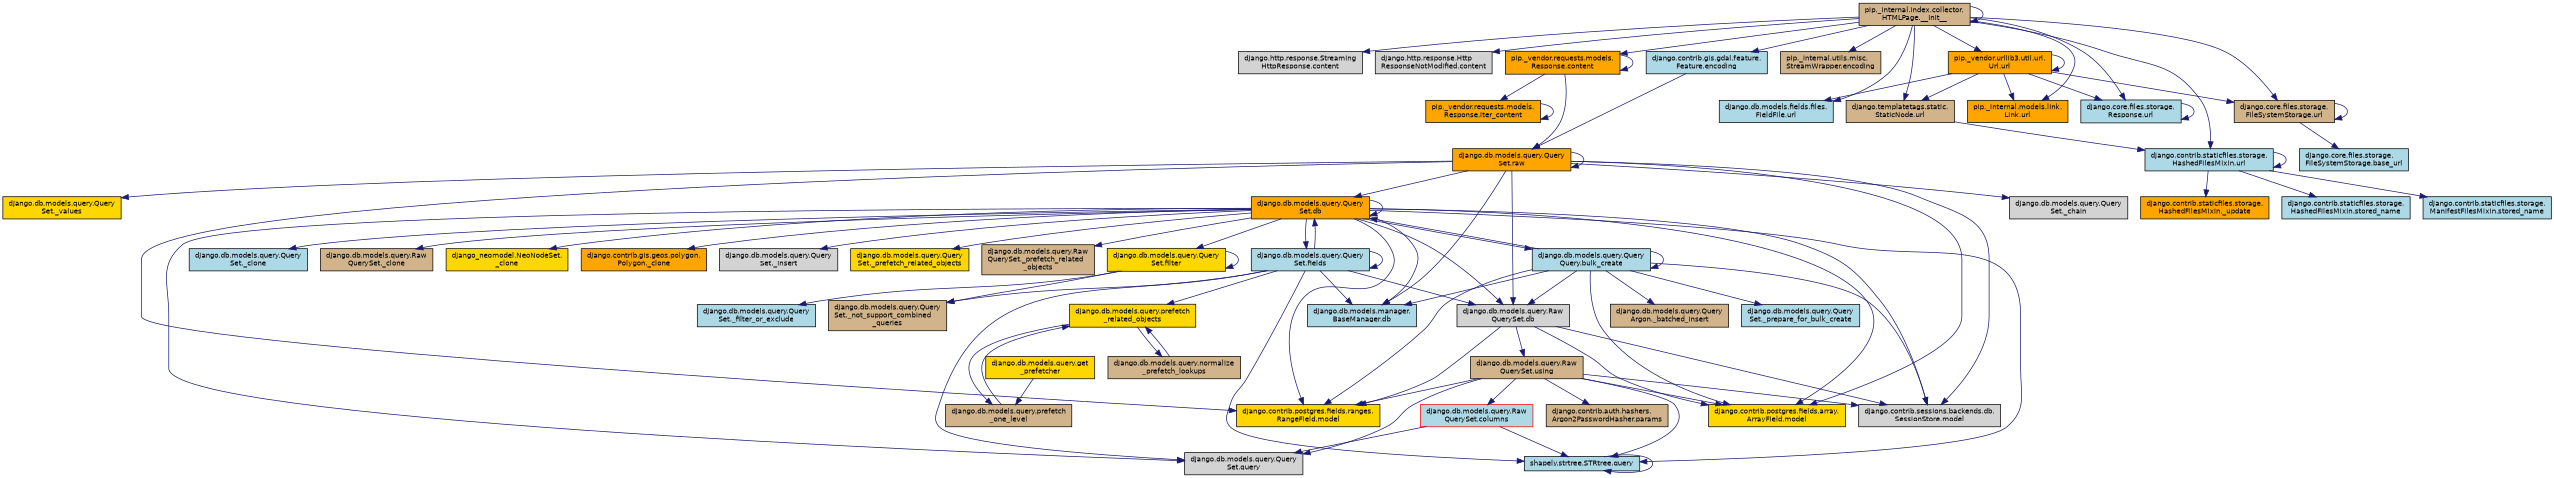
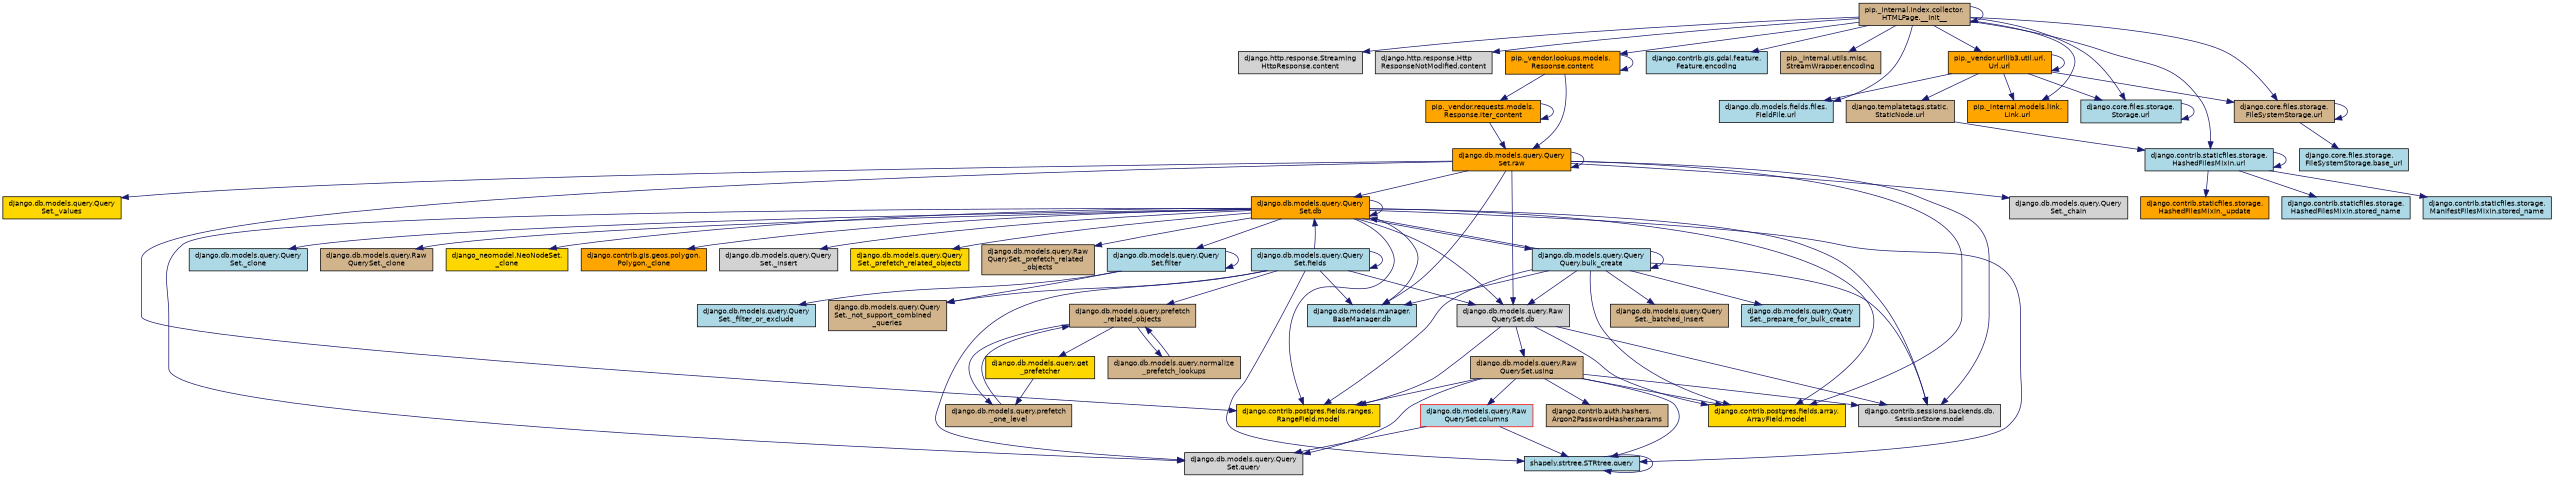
edge "pip._internal.index.collector. HTMLPage.__init__" -> "django.templatetags.static. StaticNode.url": removed
node "pip._vendor.requests.models. Response.content": label "pip._vendor.requests.models. Response.content" -> "pip._vendor.lookups.models. Response.content"
edge "django.contrib.gis.gdal.feature. Feature.encoding" -> "django.db.models.query.Query Set.raw": now "pip._vendor.requests.models. Response.iter_content" -> "django.db.models.query.Query Set.raw"
node "django.core.files.storage. Response.url": label "django.core.files.storage. Response.url" -> "django.core.files.storage. Storage.url"
edge "django.db.models.query.Query Set.db" -> "django.db.models.query.Query Set.fields": removed
node "django.db.models.query.Query Set.filter": fillcolor gold -> lightblue
node "django.db.models.query.prefetch _related_objects": fillcolor gold -> tan
node "django.db.models.query.Query Argon._batched_insert": label "django.db.models.query.Query Argon._batched_insert" -> "django.db.models.query.Query Set._batched_insert"
edge "django.db.models.query.prefetch _related_objects" -> "django.db.models.query.get _prefetcher": added
